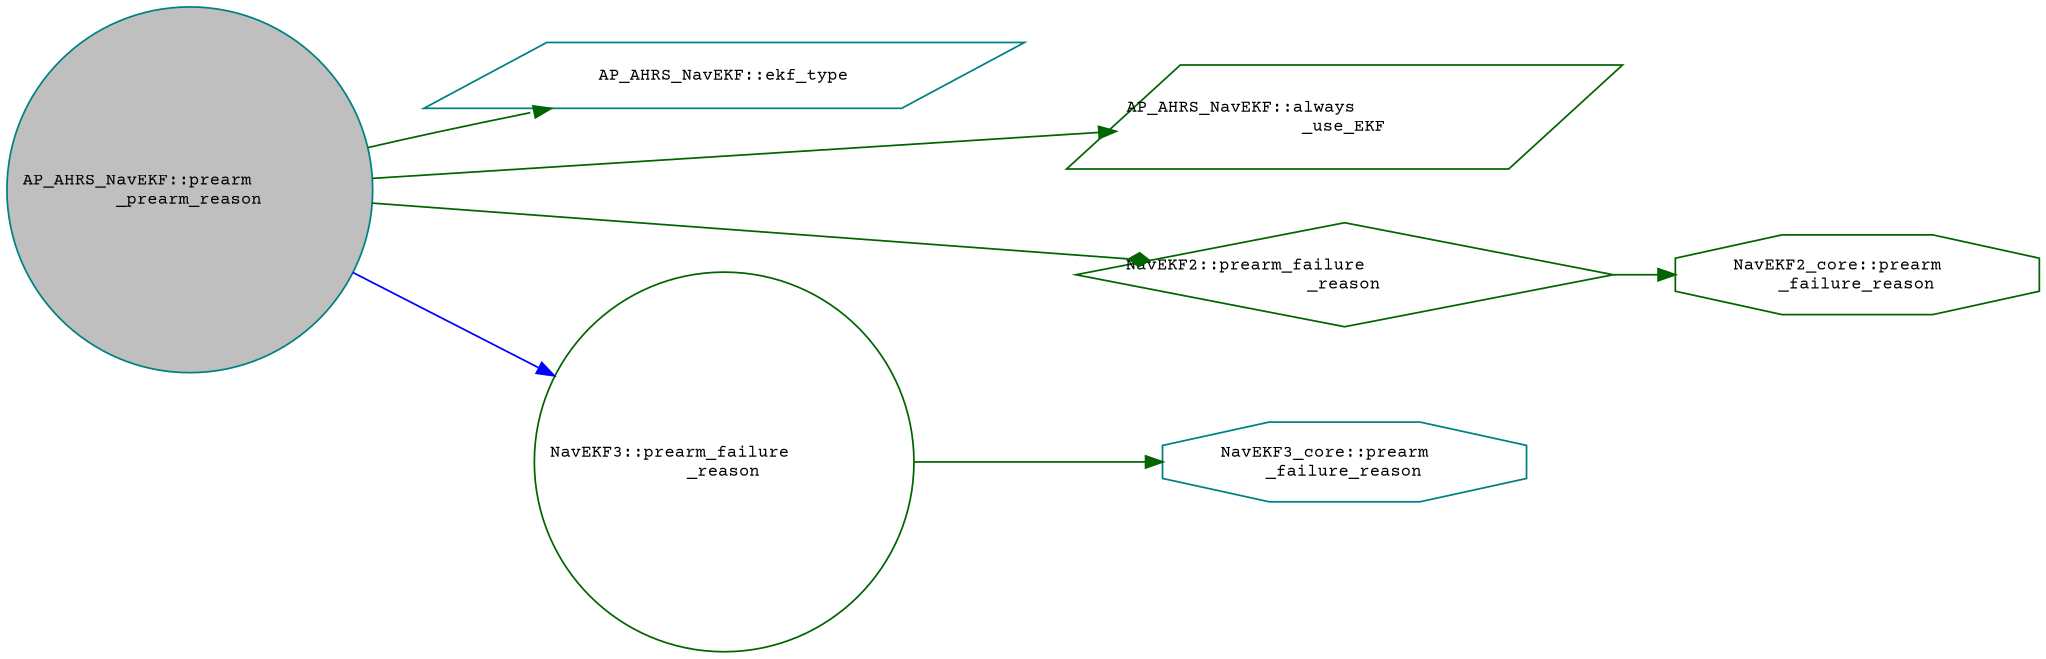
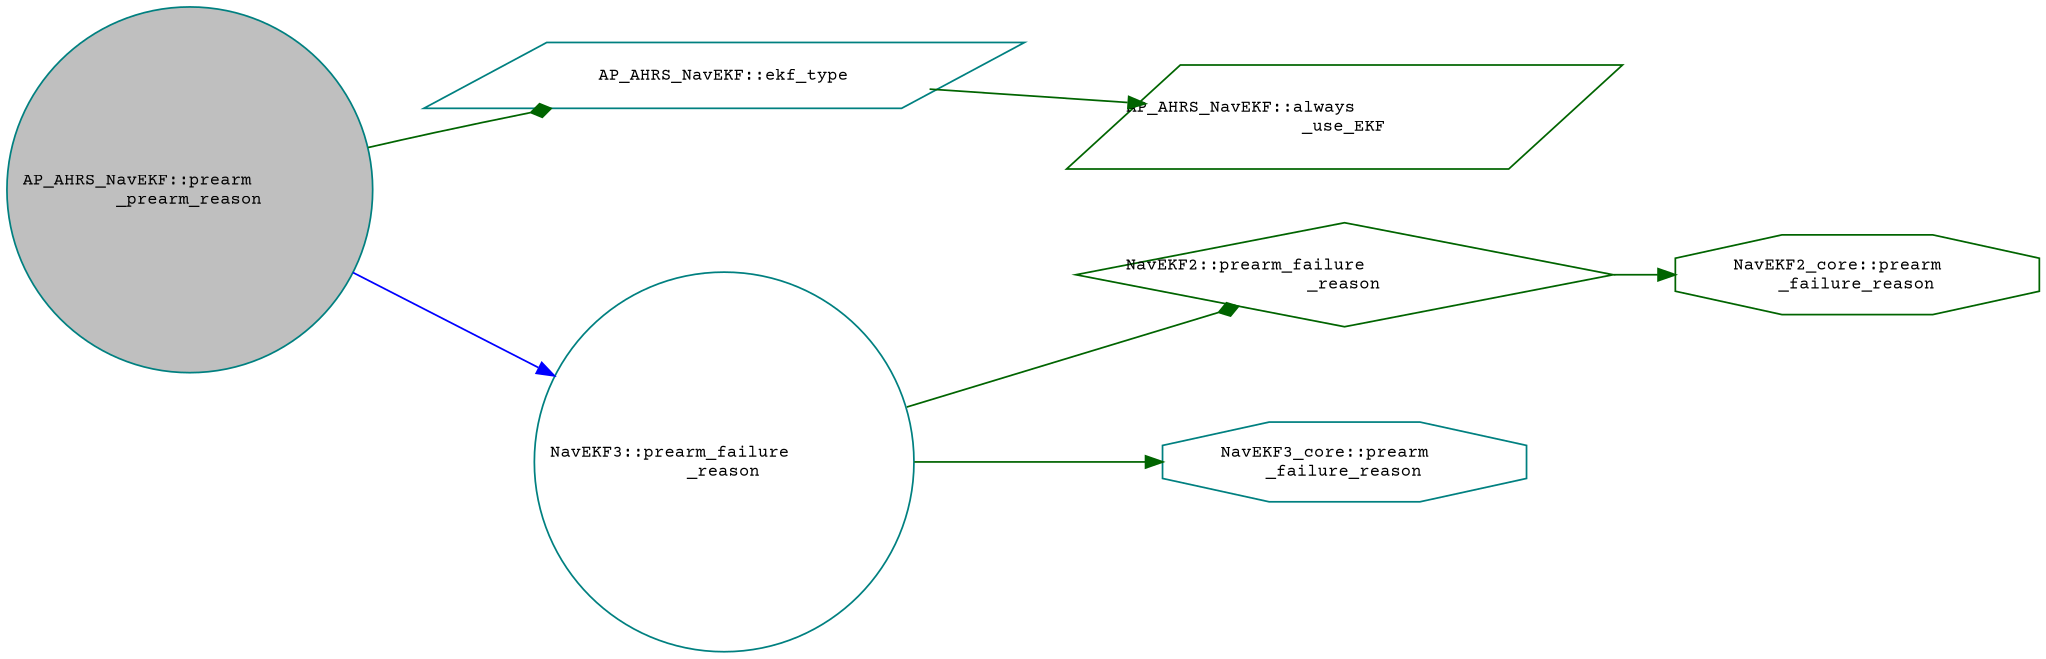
edge "AP_AHRS_NavEKF::prearm _prearm_reason" -> "AP_AHRS_NavEKF::ekf_type": arrowhead normal -> diamond
edge "AP_AHRS_NavEKF::prearm _prearm_reason" -> "AP_AHRS_NavEKF::always _use_EKF": now "AP_AHRS_NavEKF::ekf_type" -> "AP_AHRS_NavEKF::always _use_EKF"
edge "AP_AHRS_NavEKF::prearm _prearm_reason" -> "NavEKF2::prearm_failure _reason": now "NavEKF3::prearm_failure _reason" -> "NavEKF2::prearm_failure _reason"
node "NavEKF3::prearm_failure _reason": color darkgreen -> teal
